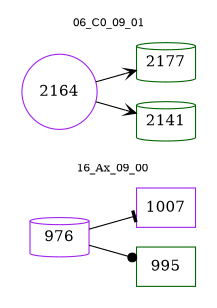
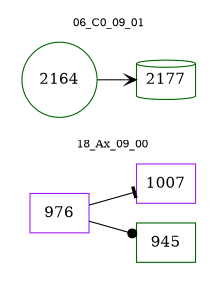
node "2164": color purple -> darkgreen
node "2141": removed
cluster "16_Ax_09_00": label "16_Ax_09_00" -> "18_Ax_09_00"
node "976": shape cylinder -> box
node "995": label "995" -> "945"
